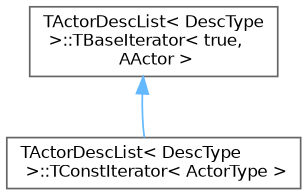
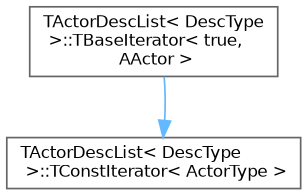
edge "TActorDescList< DescType >::TConstIterator< ActorType >" -> "TActorDescList< DescType >::TBaseIterator< true, AActor >": reversed
